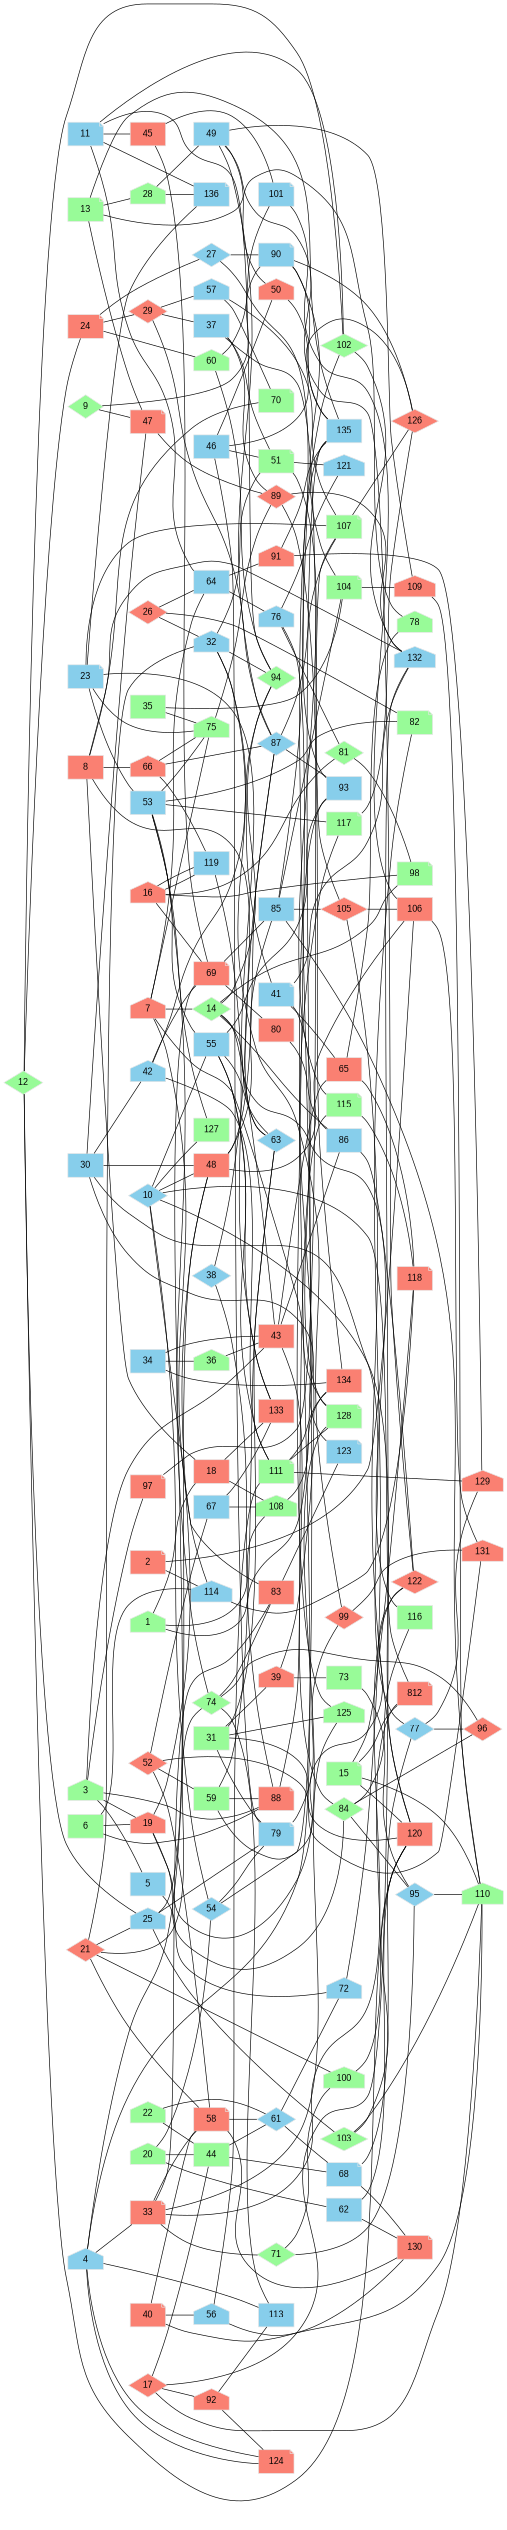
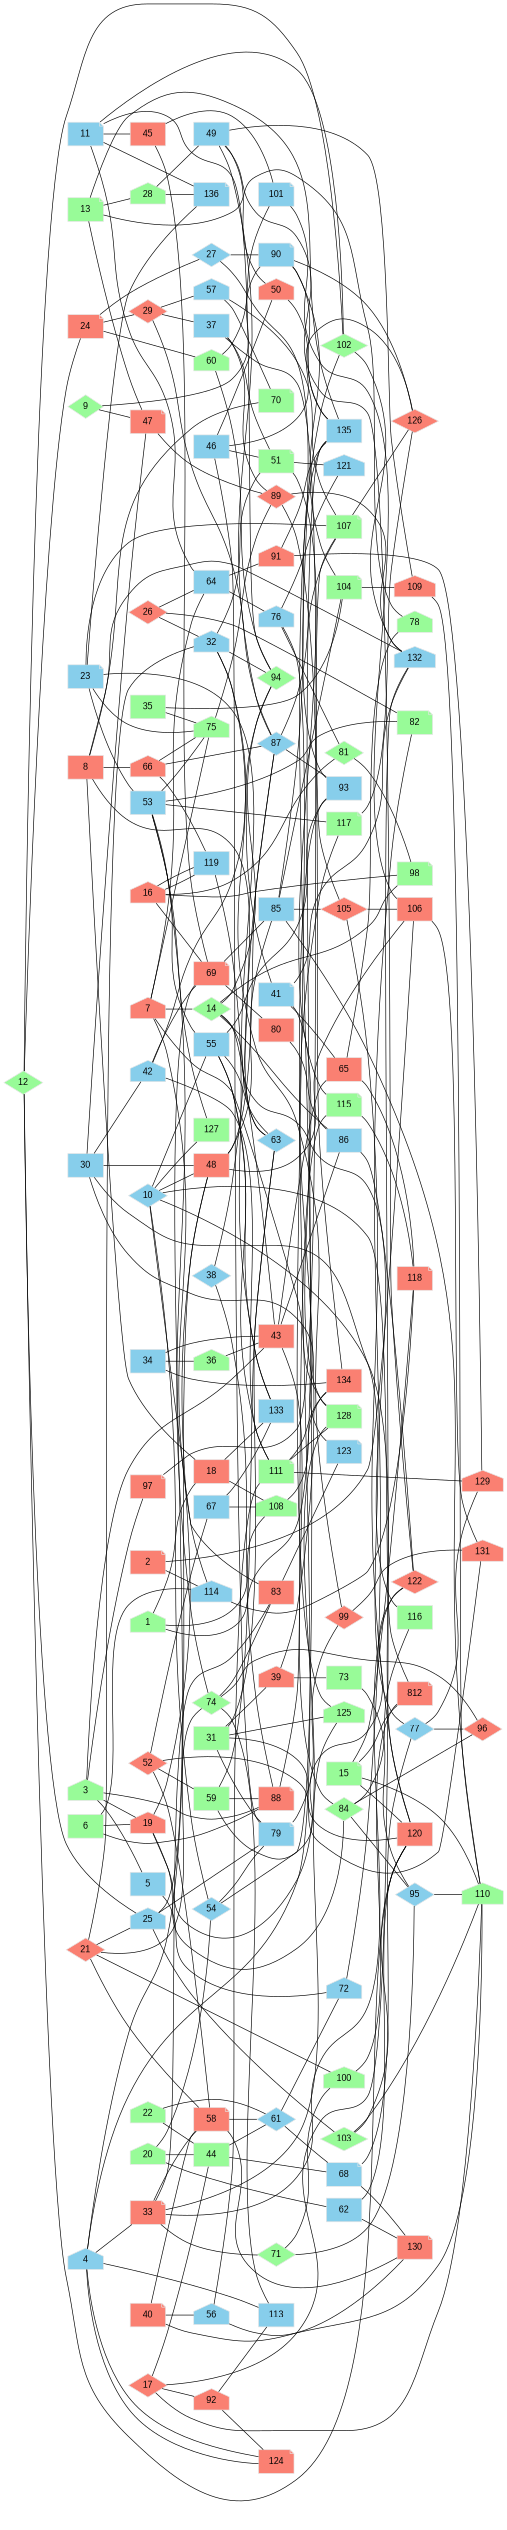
node "133": fillcolor salmon -> skyblue
